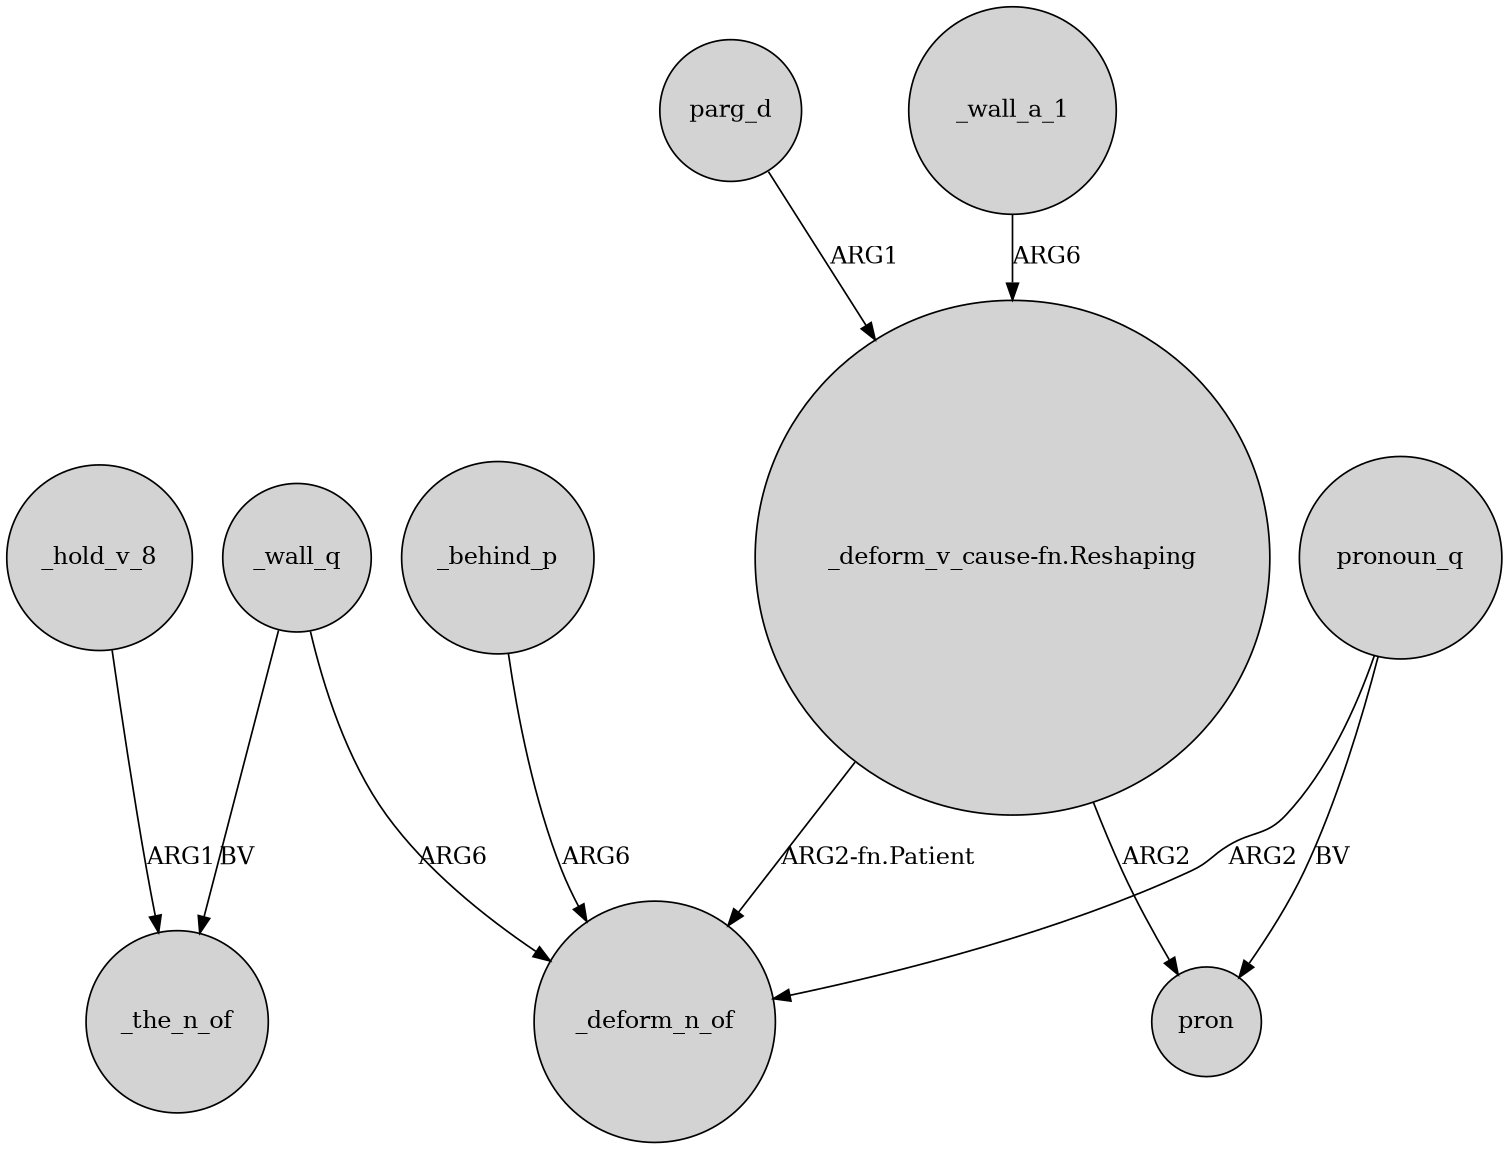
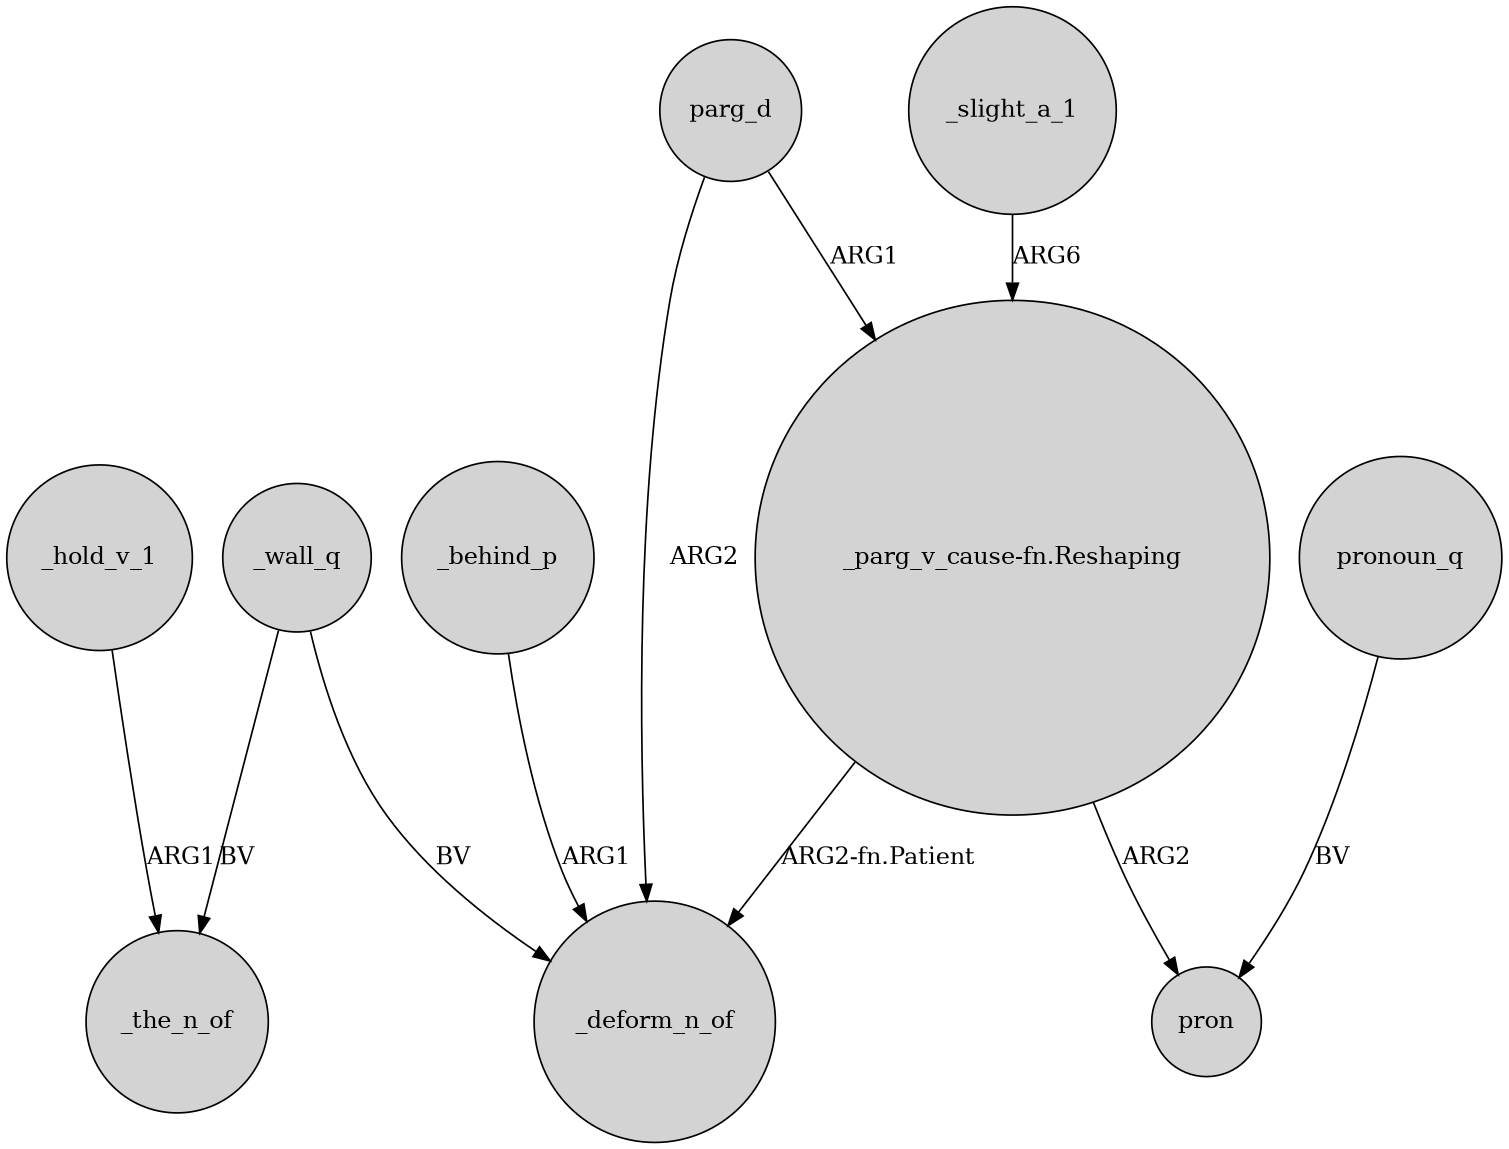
node "_wall_a_1": label "_wall_a_1" -> "_slight_a_1"
node "_hold_v_8": label "_hold_v_8" -> "_hold_v_1"
node "_deform_v_cause-fn.Reshaping": label "_deform_v_cause-fn.Reshaping" -> "_parg_v_cause-fn.Reshaping"
edge "_wall_q" -> "_deform_n_of": label "ARG6" -> "BV"
edge "_behind_p" -> "_deform_n_of": label "ARG6" -> "ARG1"
edge "pronoun_q" -> "_deform_n_of": now "parg_d" -> "_deform_n_of"
